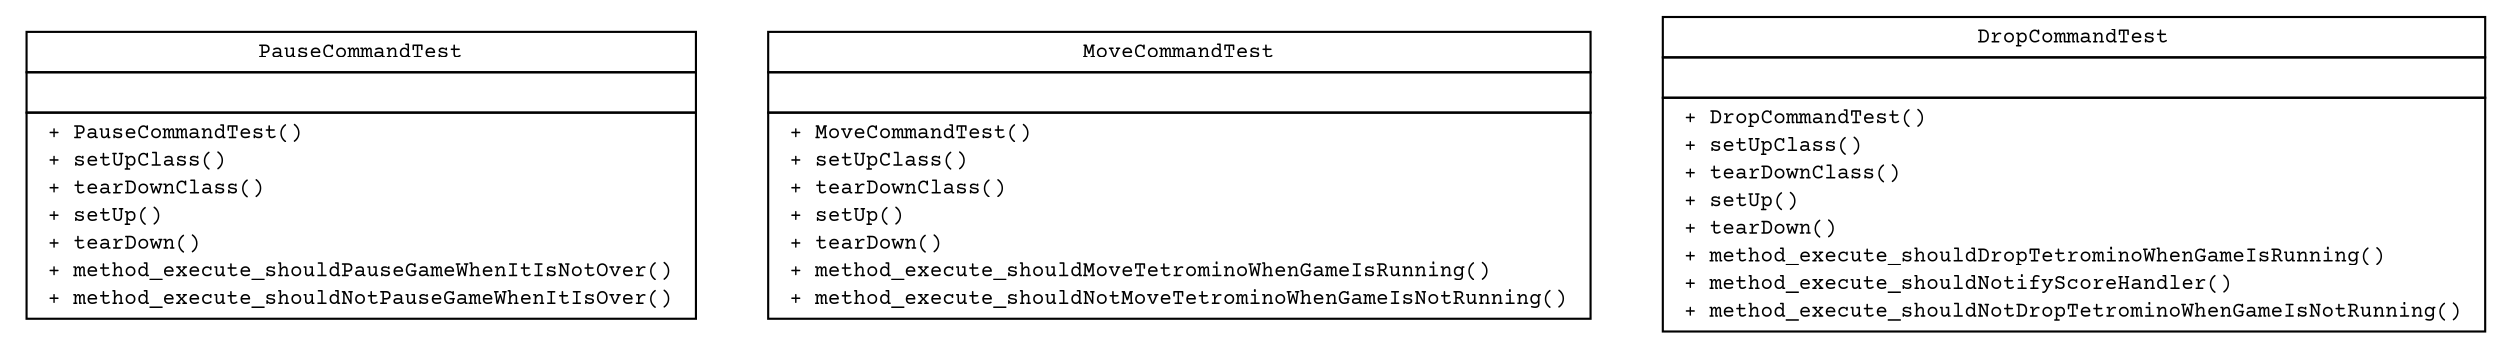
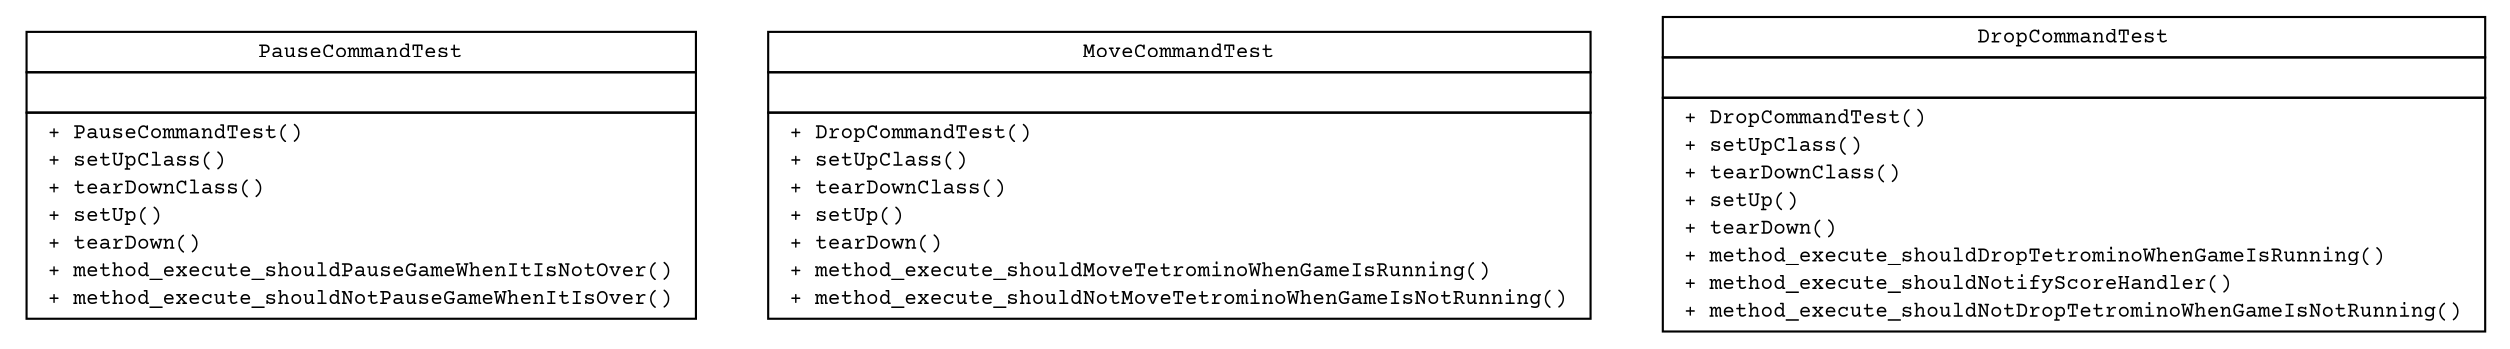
node "MoveCommandTest": text "+ MoveCommandTest()" -> "+ DropCommandTest()"
